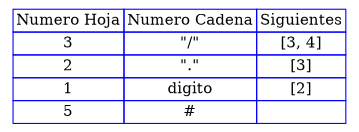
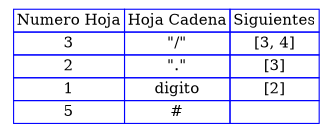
node "Numero Hoja": text "Numero Cadena" -> "Hoja Cadena"
